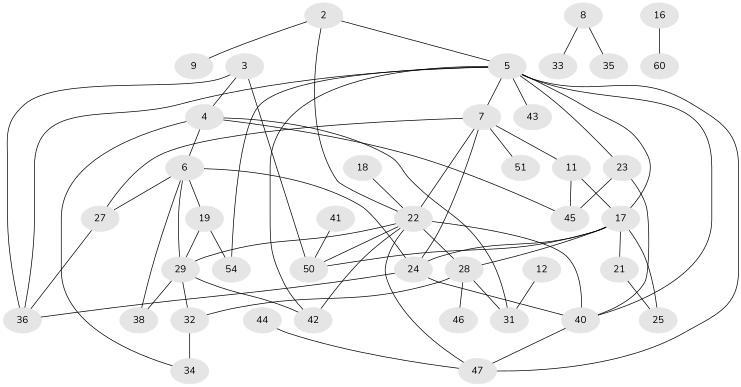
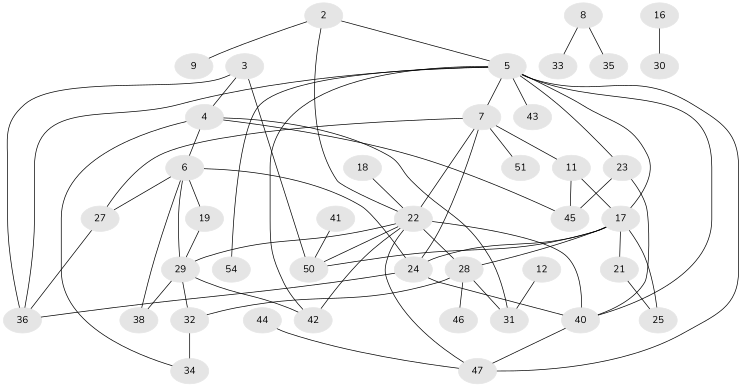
node "60": label "60" -> "30"
edge "19" -- "54": removed
